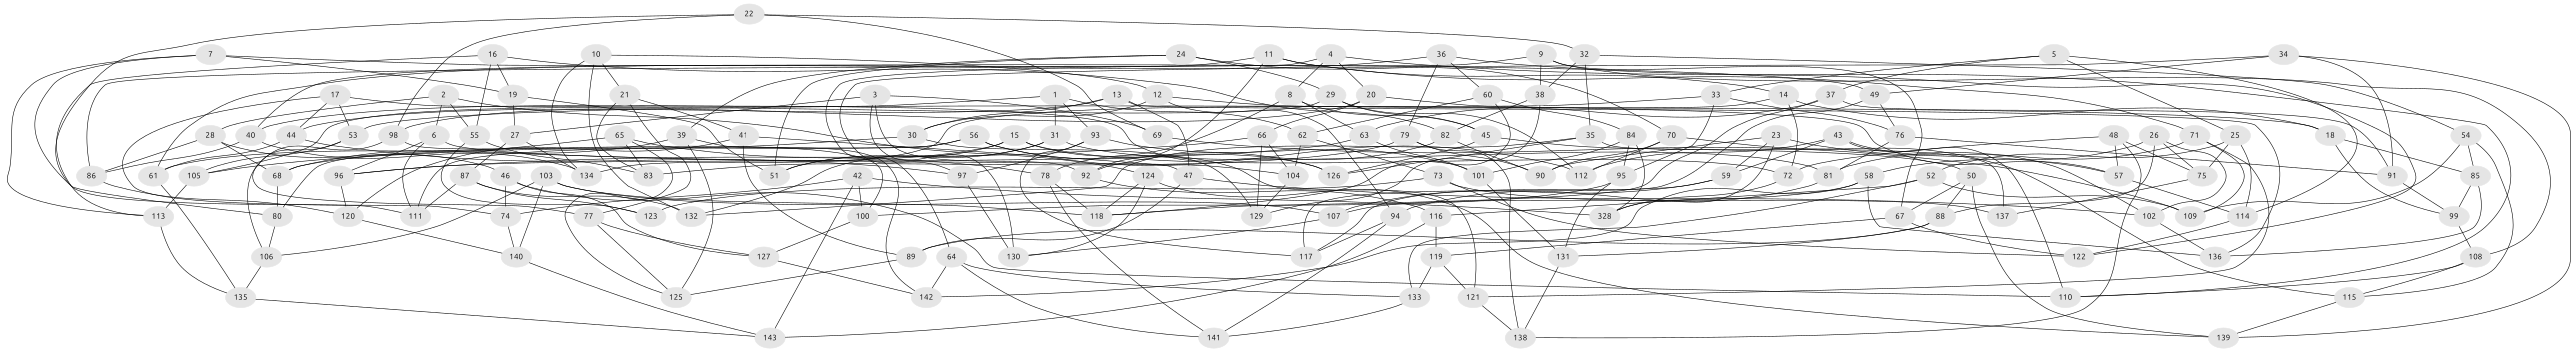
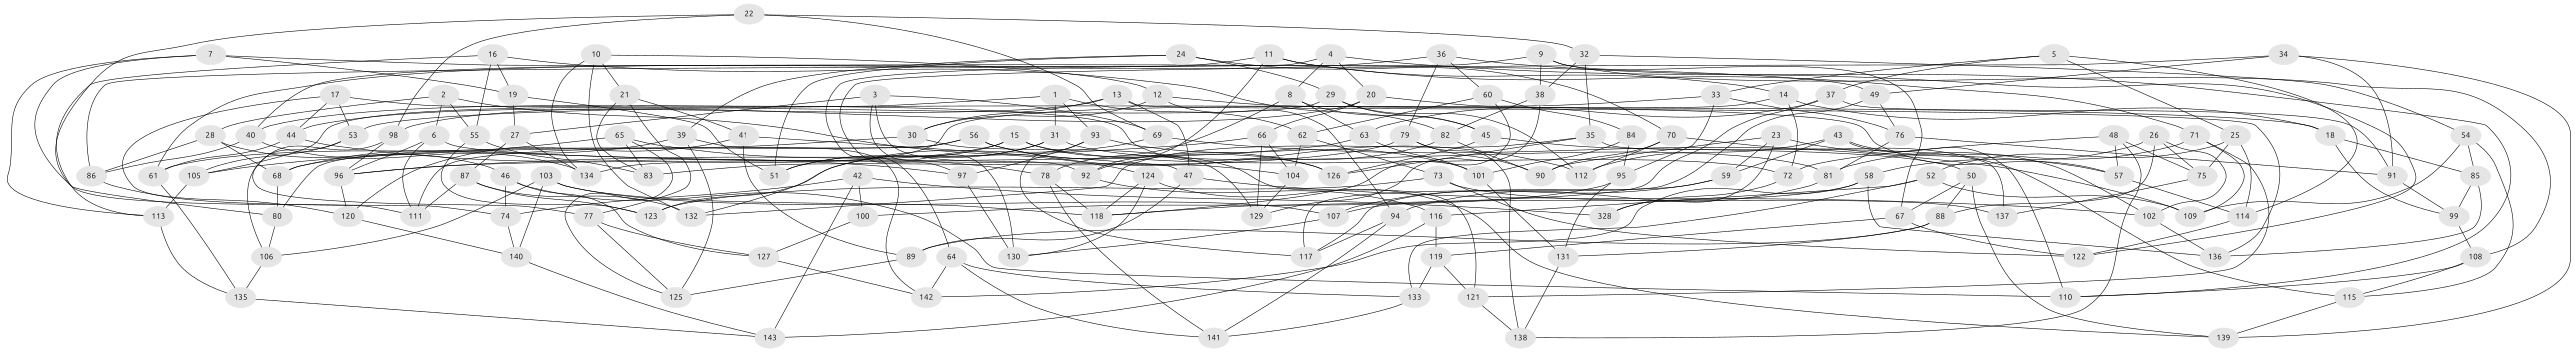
edge "98" -- "100": now "98" -- "96"
edge "69" -- "123": added
edge "84" -- "328": removed
